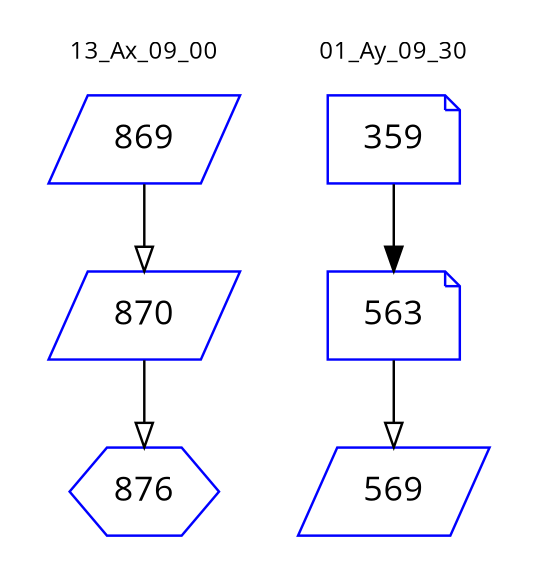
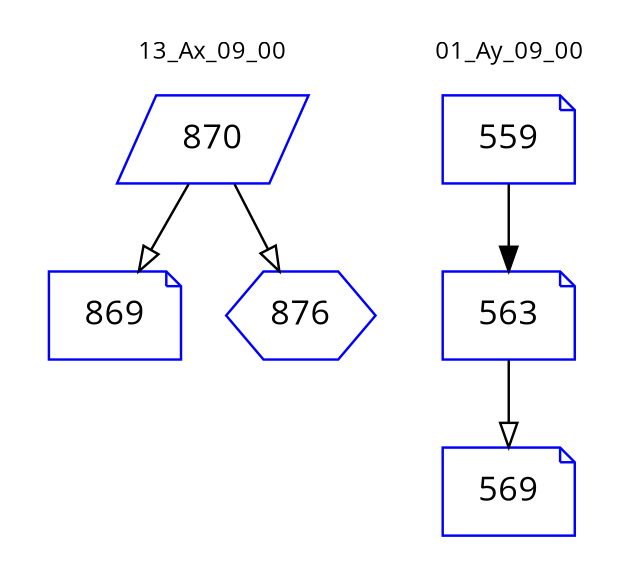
cluster "01_Ay_09_30": label "01_Ay_09_30" -> "01_Ay_09_00"
node "869": shape parallelogram -> note
node "359": label "359" -> "559"
edge "869" -> "870": reversed
node "569": shape parallelogram -> note
